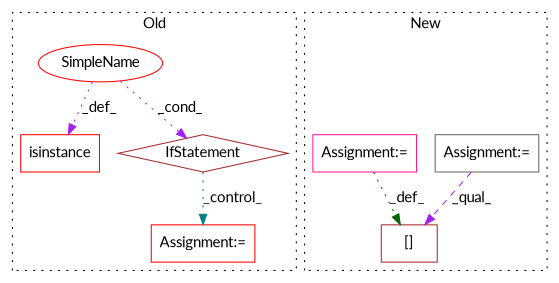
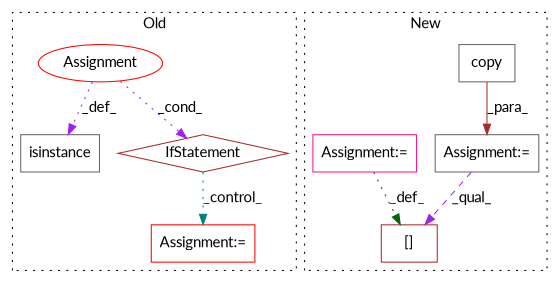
node "SimpleName": label "SimpleName" -> "Assignment"
node "copy": added
node "isinstance": color red -> gray40
